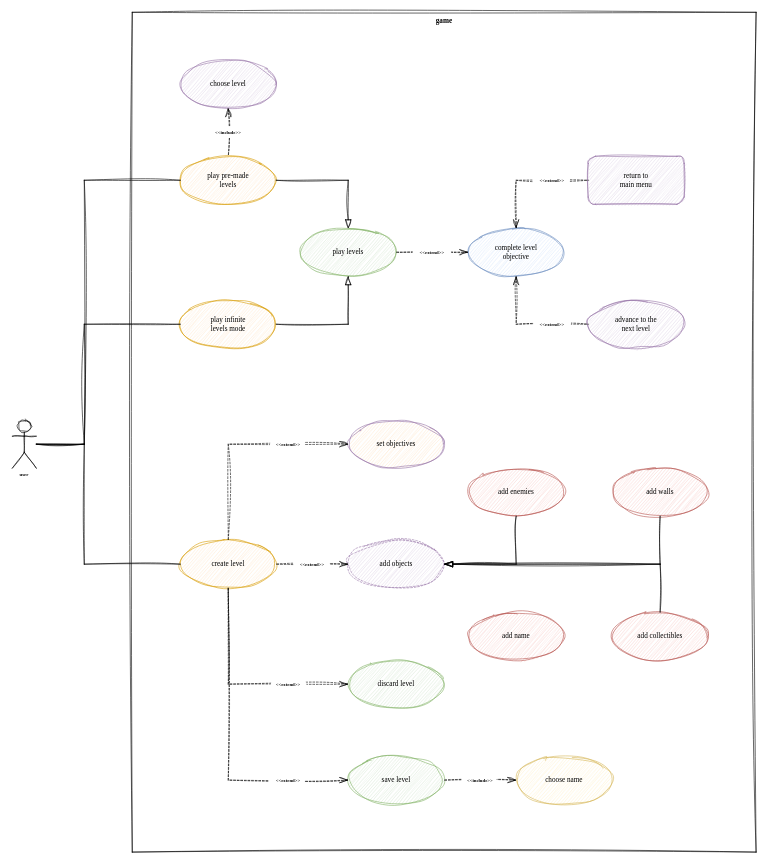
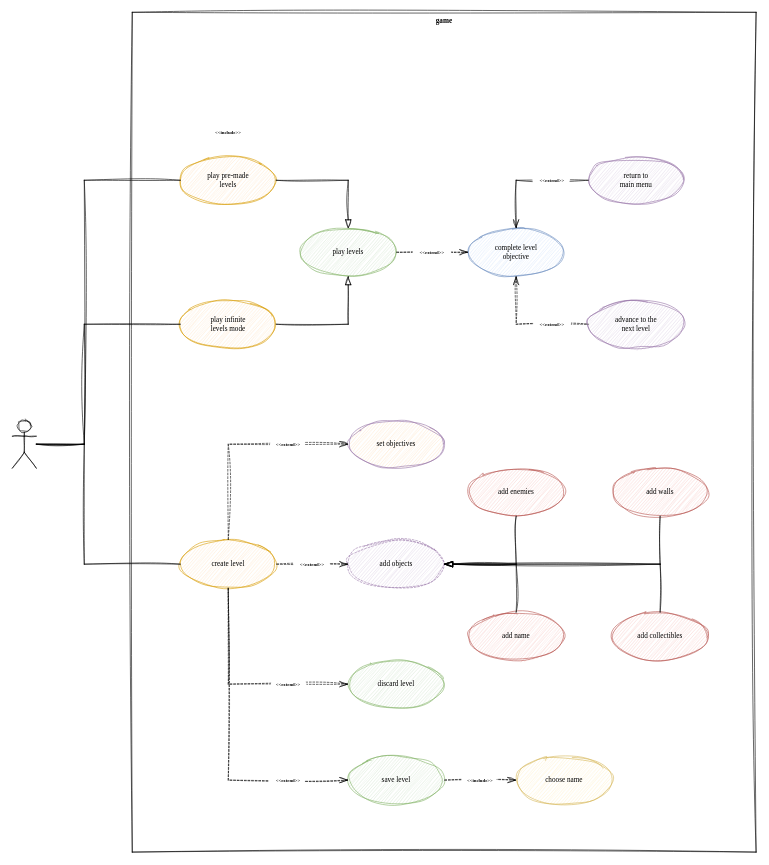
node "choose level": removed
edge "play pre-made levels" -> "choose level": removed
node "return to main menu": shape rounded rectangle -> ellipse
edge "return to main menu" -> "complete level objective": style dashed -> solid
node "user": removed
edge "add name" -> "add objects": added
